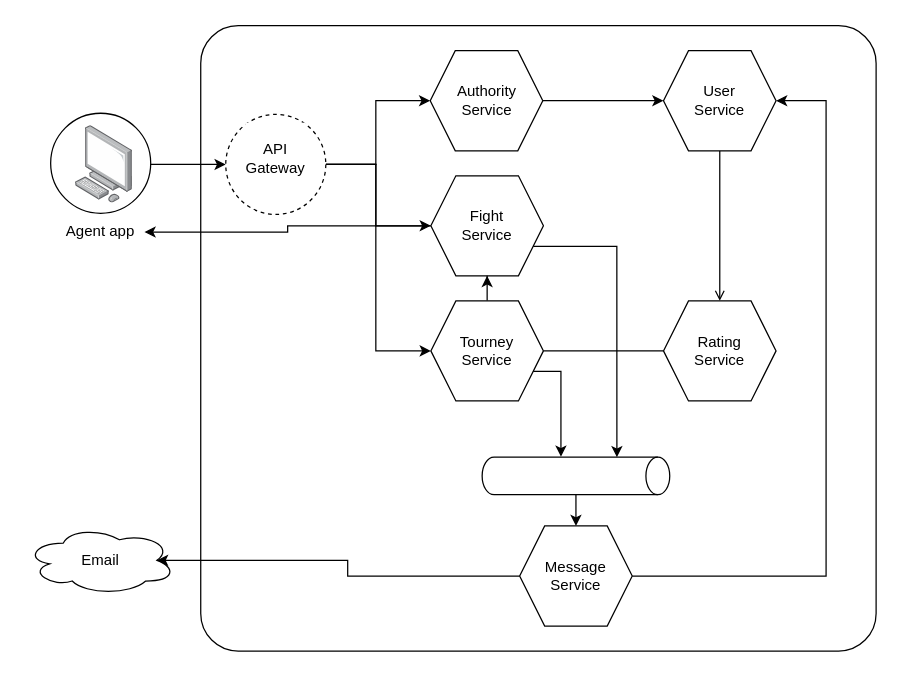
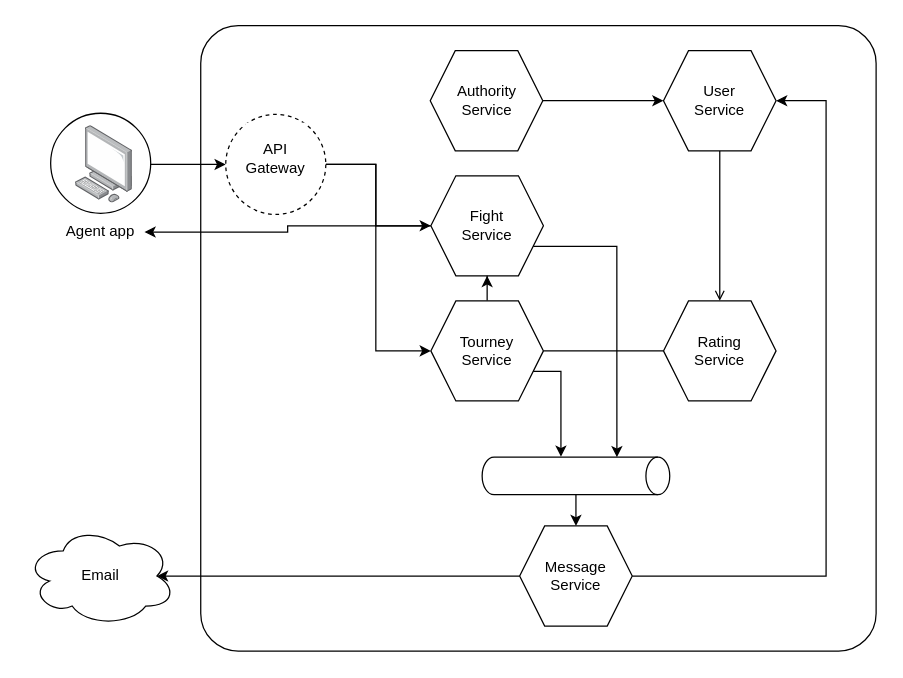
edge "API Gateway" -> "Authority Service": removed
node "Email": size 150x69 -> 150x100
